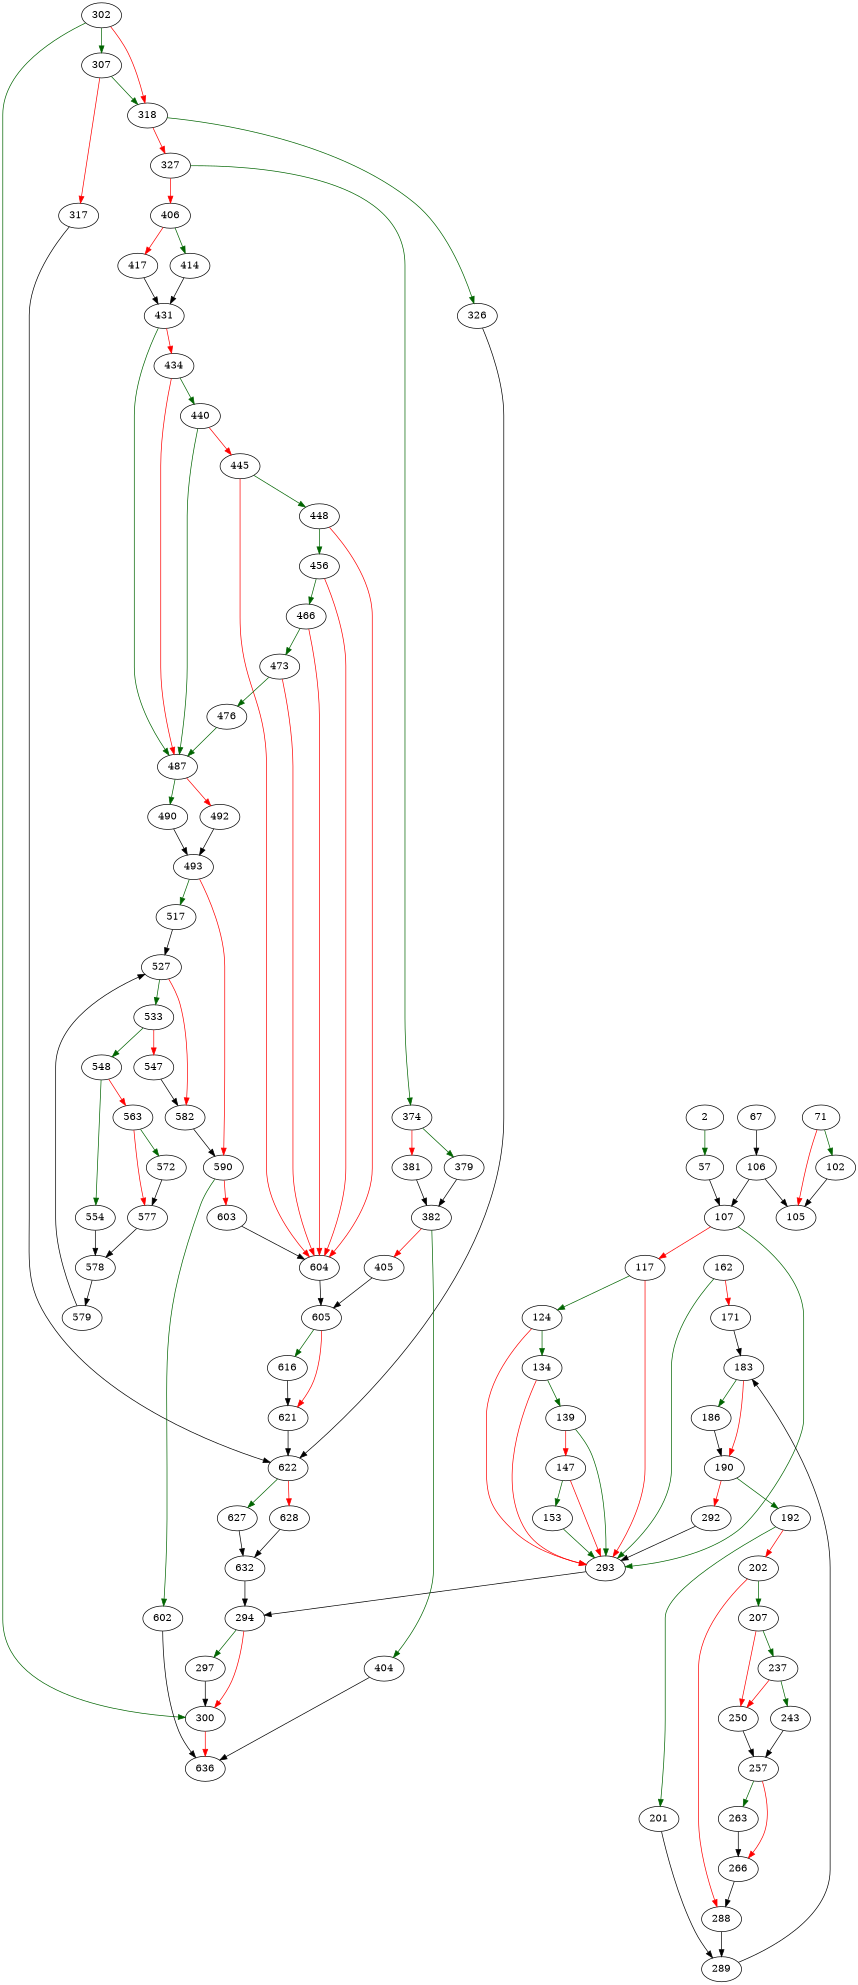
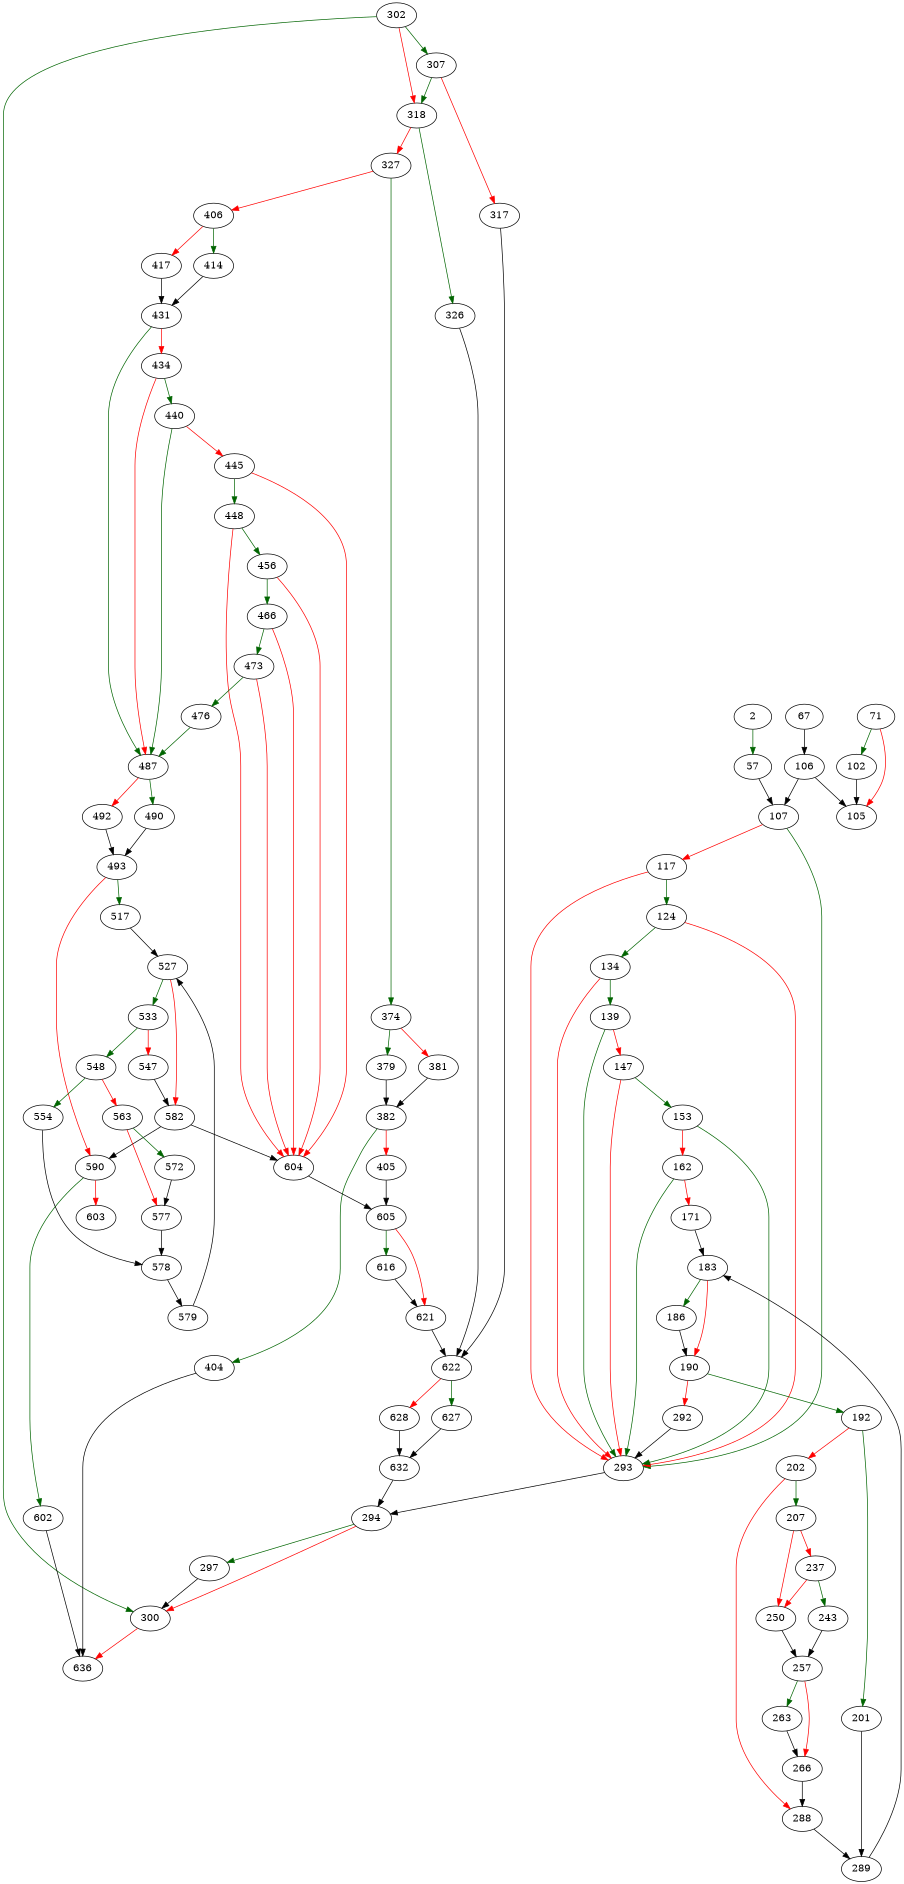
edge "153" -> "162": added
edge "603" -> "604": now "582" -> "604"
edge "207" -> "237": color darkgreen -> red
